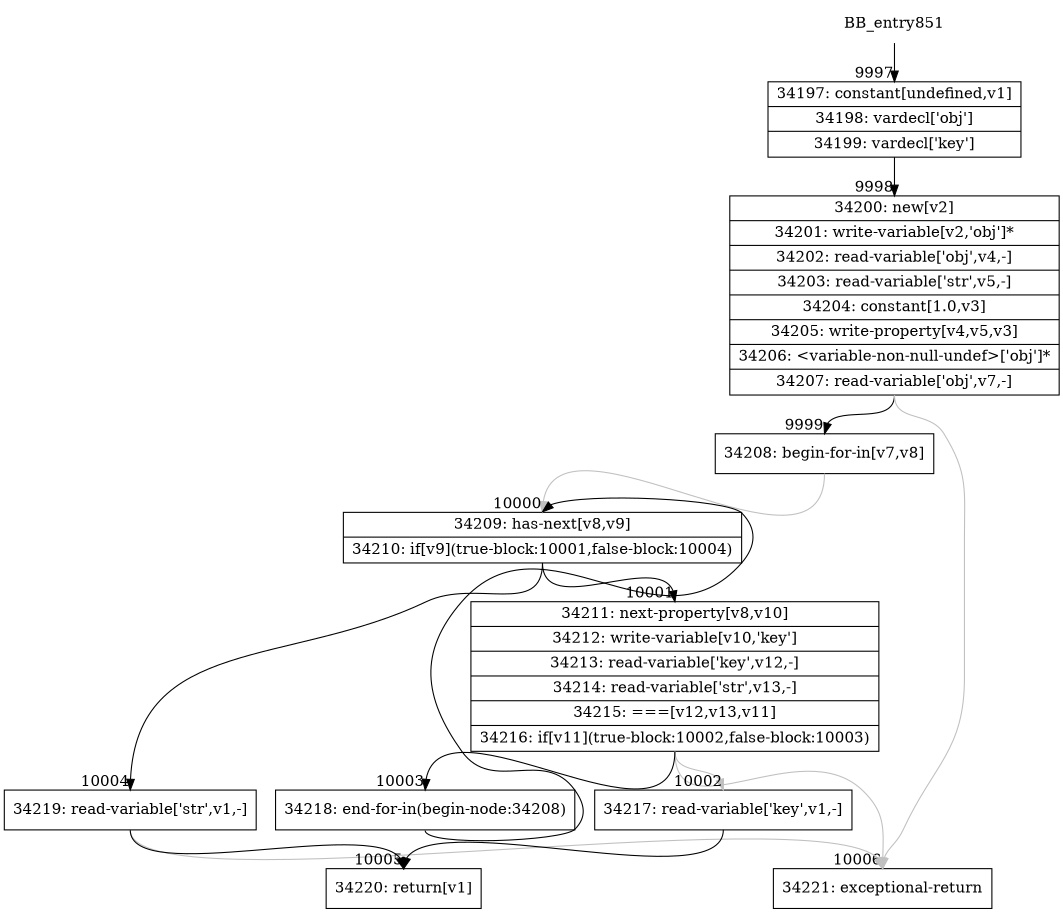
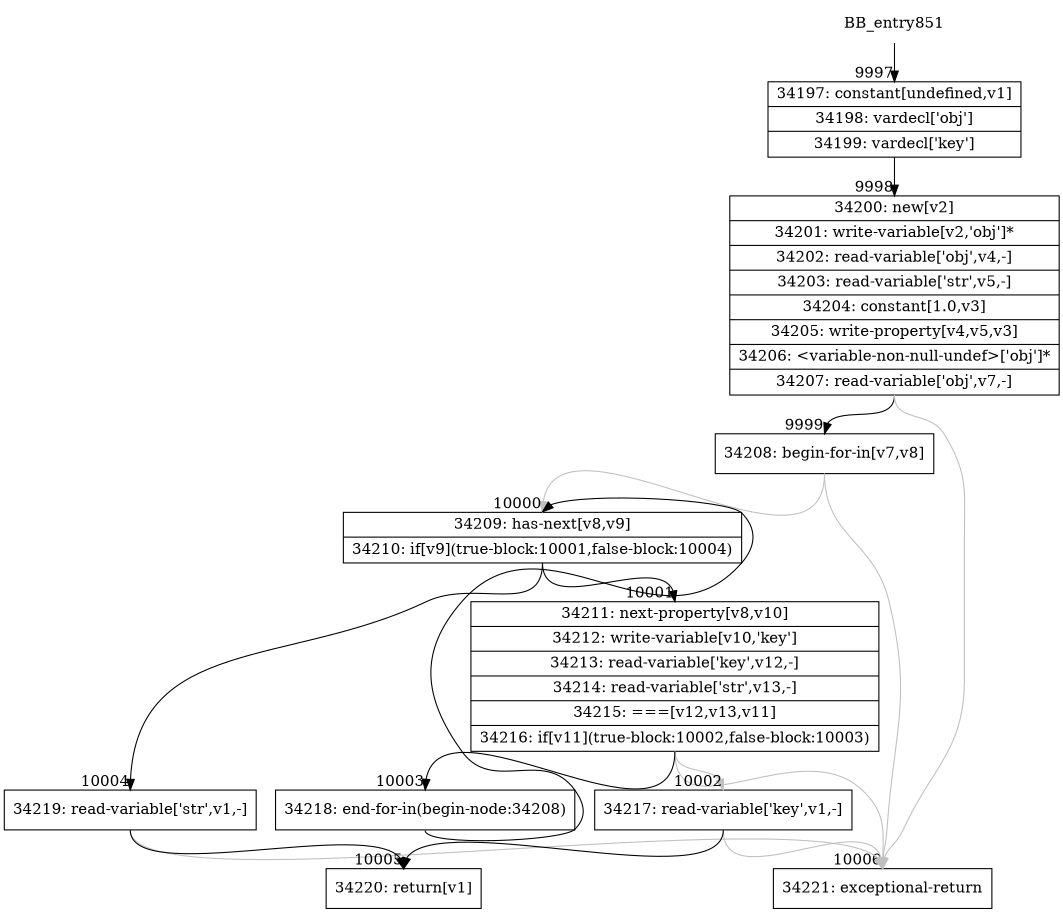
edge "34208: begin-for-in[v7,v8]" -> "34221: exceptional-return": added
edge "34217: read-variable['key',v1,-]" -> "34221: exceptional-return": added
